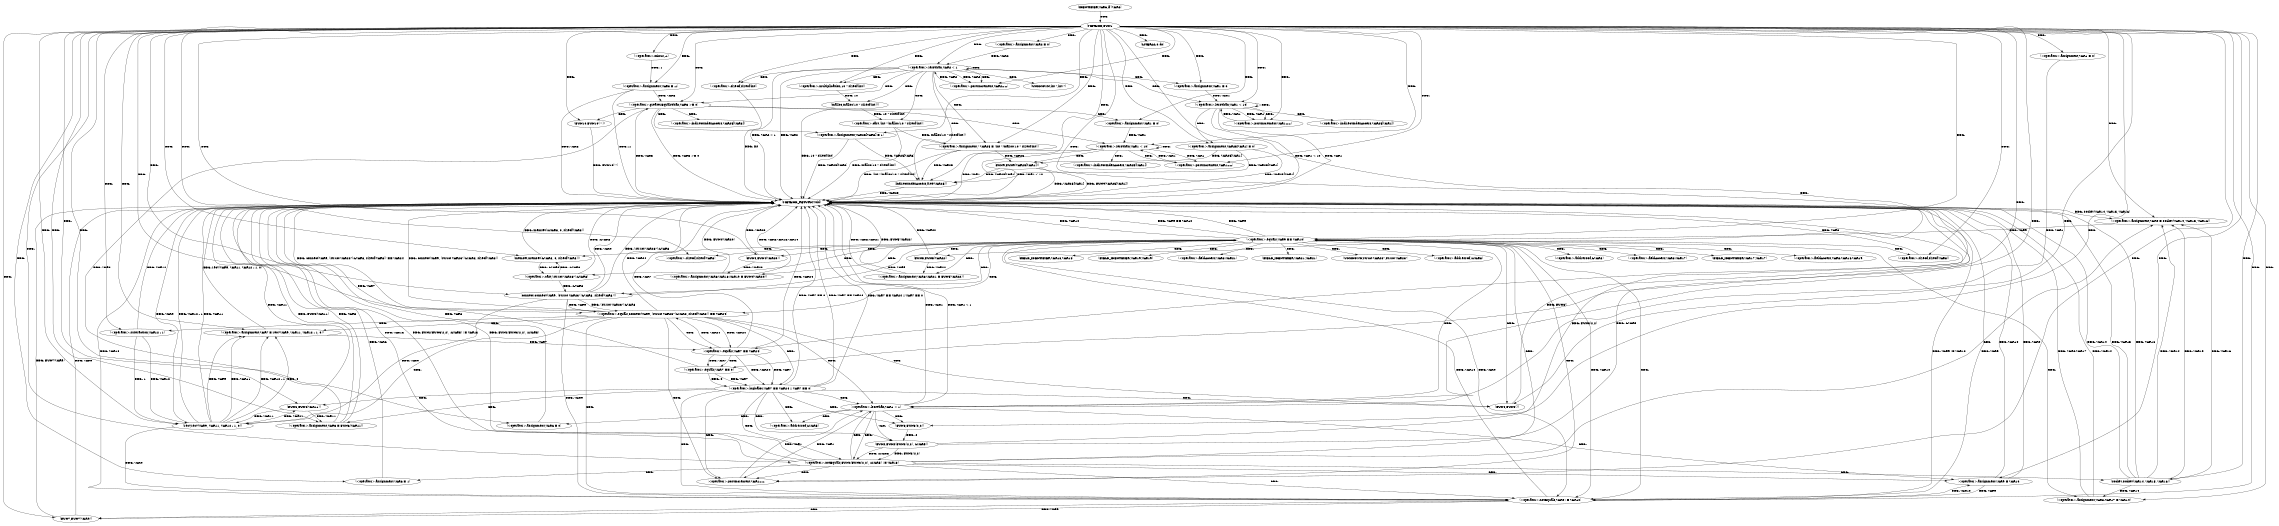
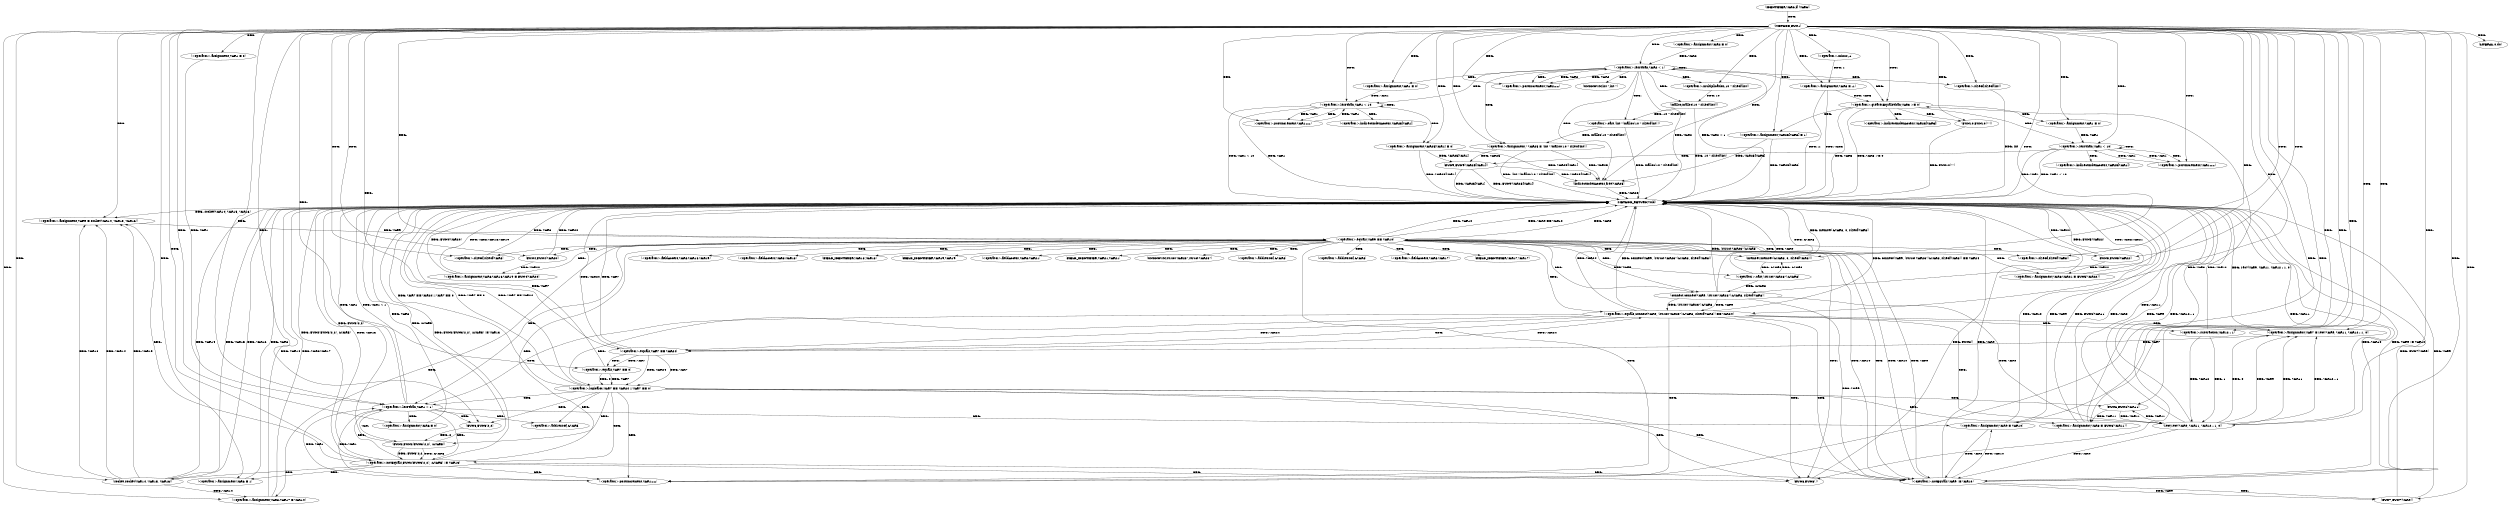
node "(<operator>.fieldAccess,VAR8.VAR18)": added
edge "(<operator>.notEquals,FUN2(FUN3(2,2), &VAR5) != VAR13)" -> "(<operator>.assignment,VAR9 = VAR10)": now "(<operator>.notEquals,FUN2(FUN3(2,2), &VAR5) != VAR13)" -> "(FUN8,FUN8())"
